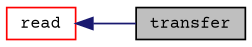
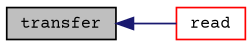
edge "transfer" -> "read": reversed
